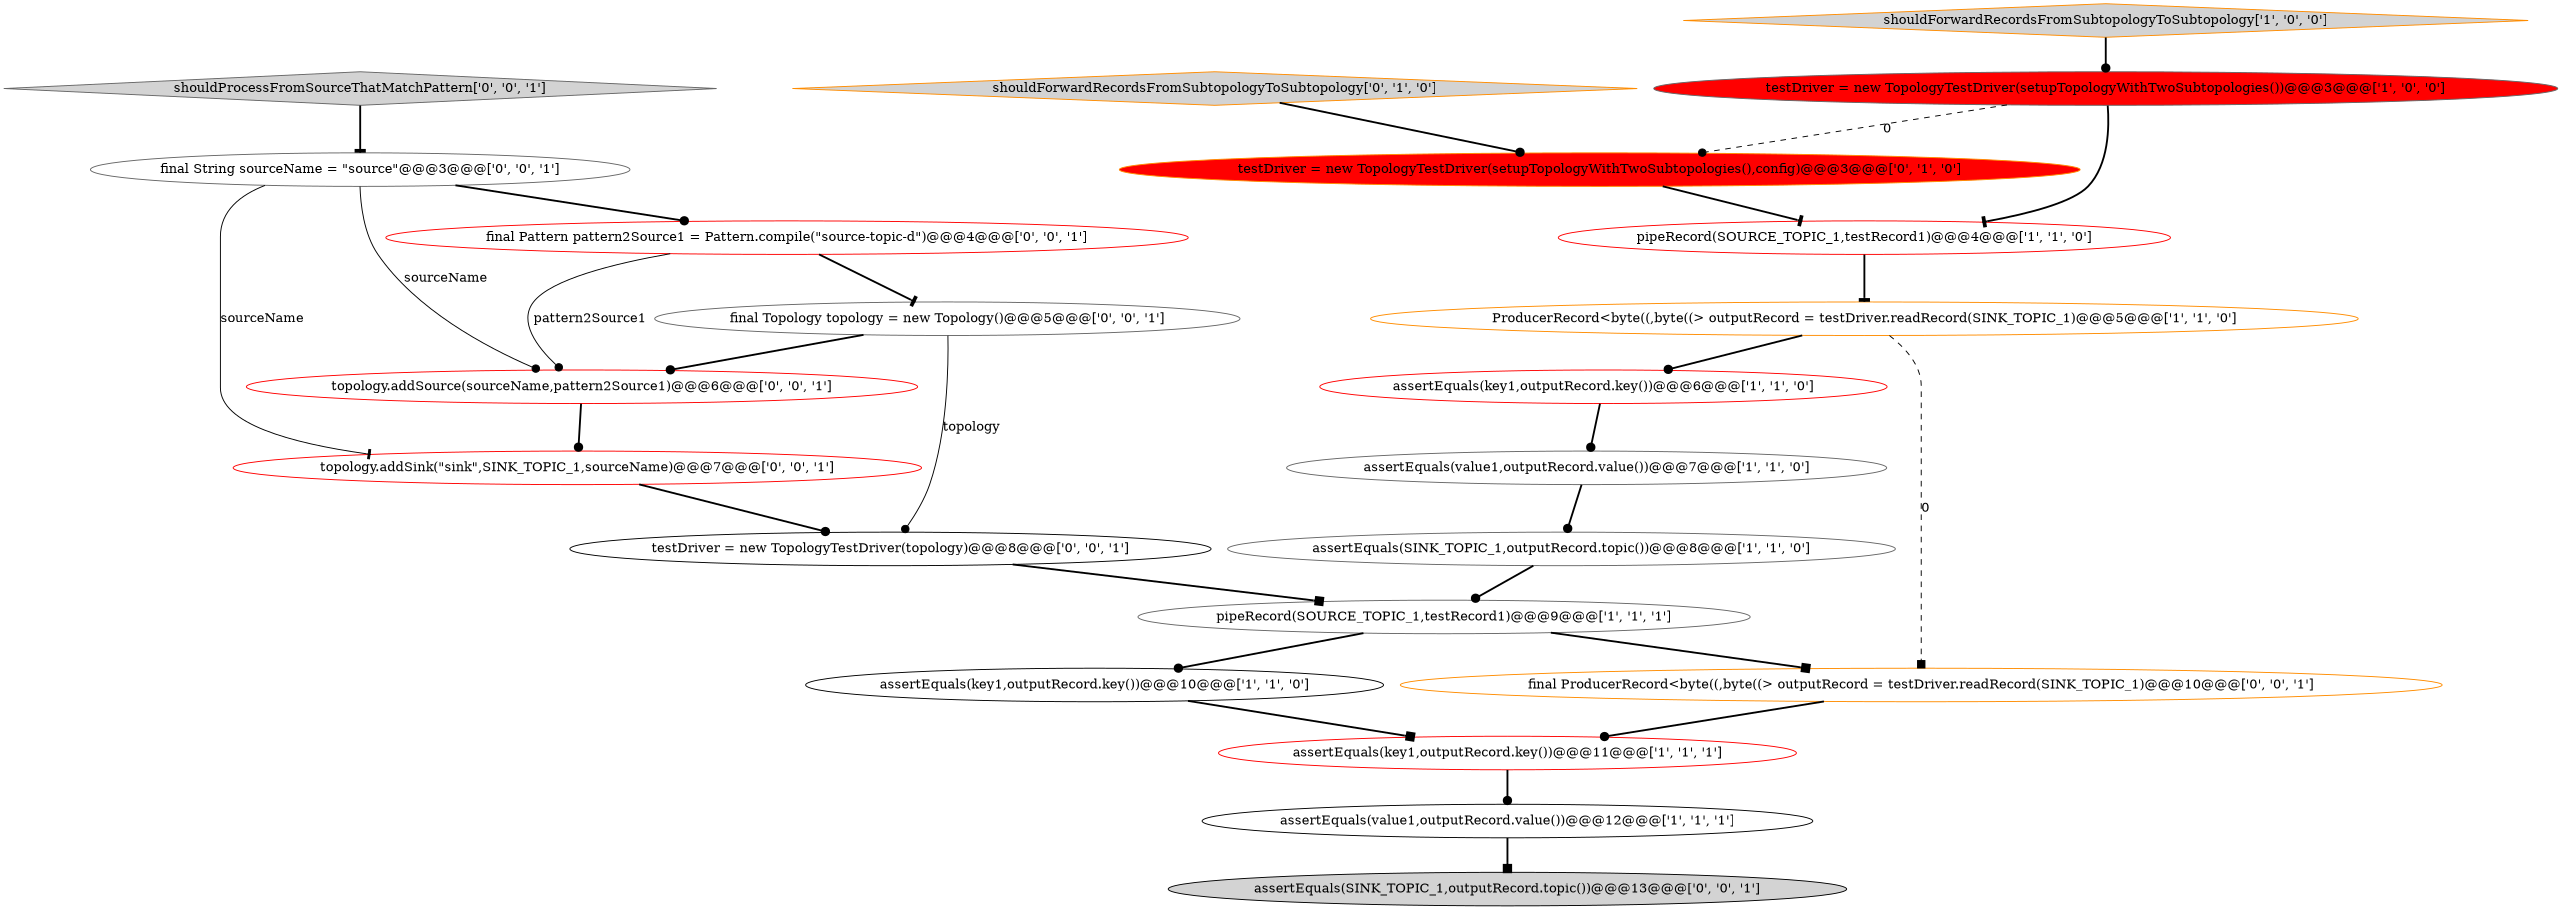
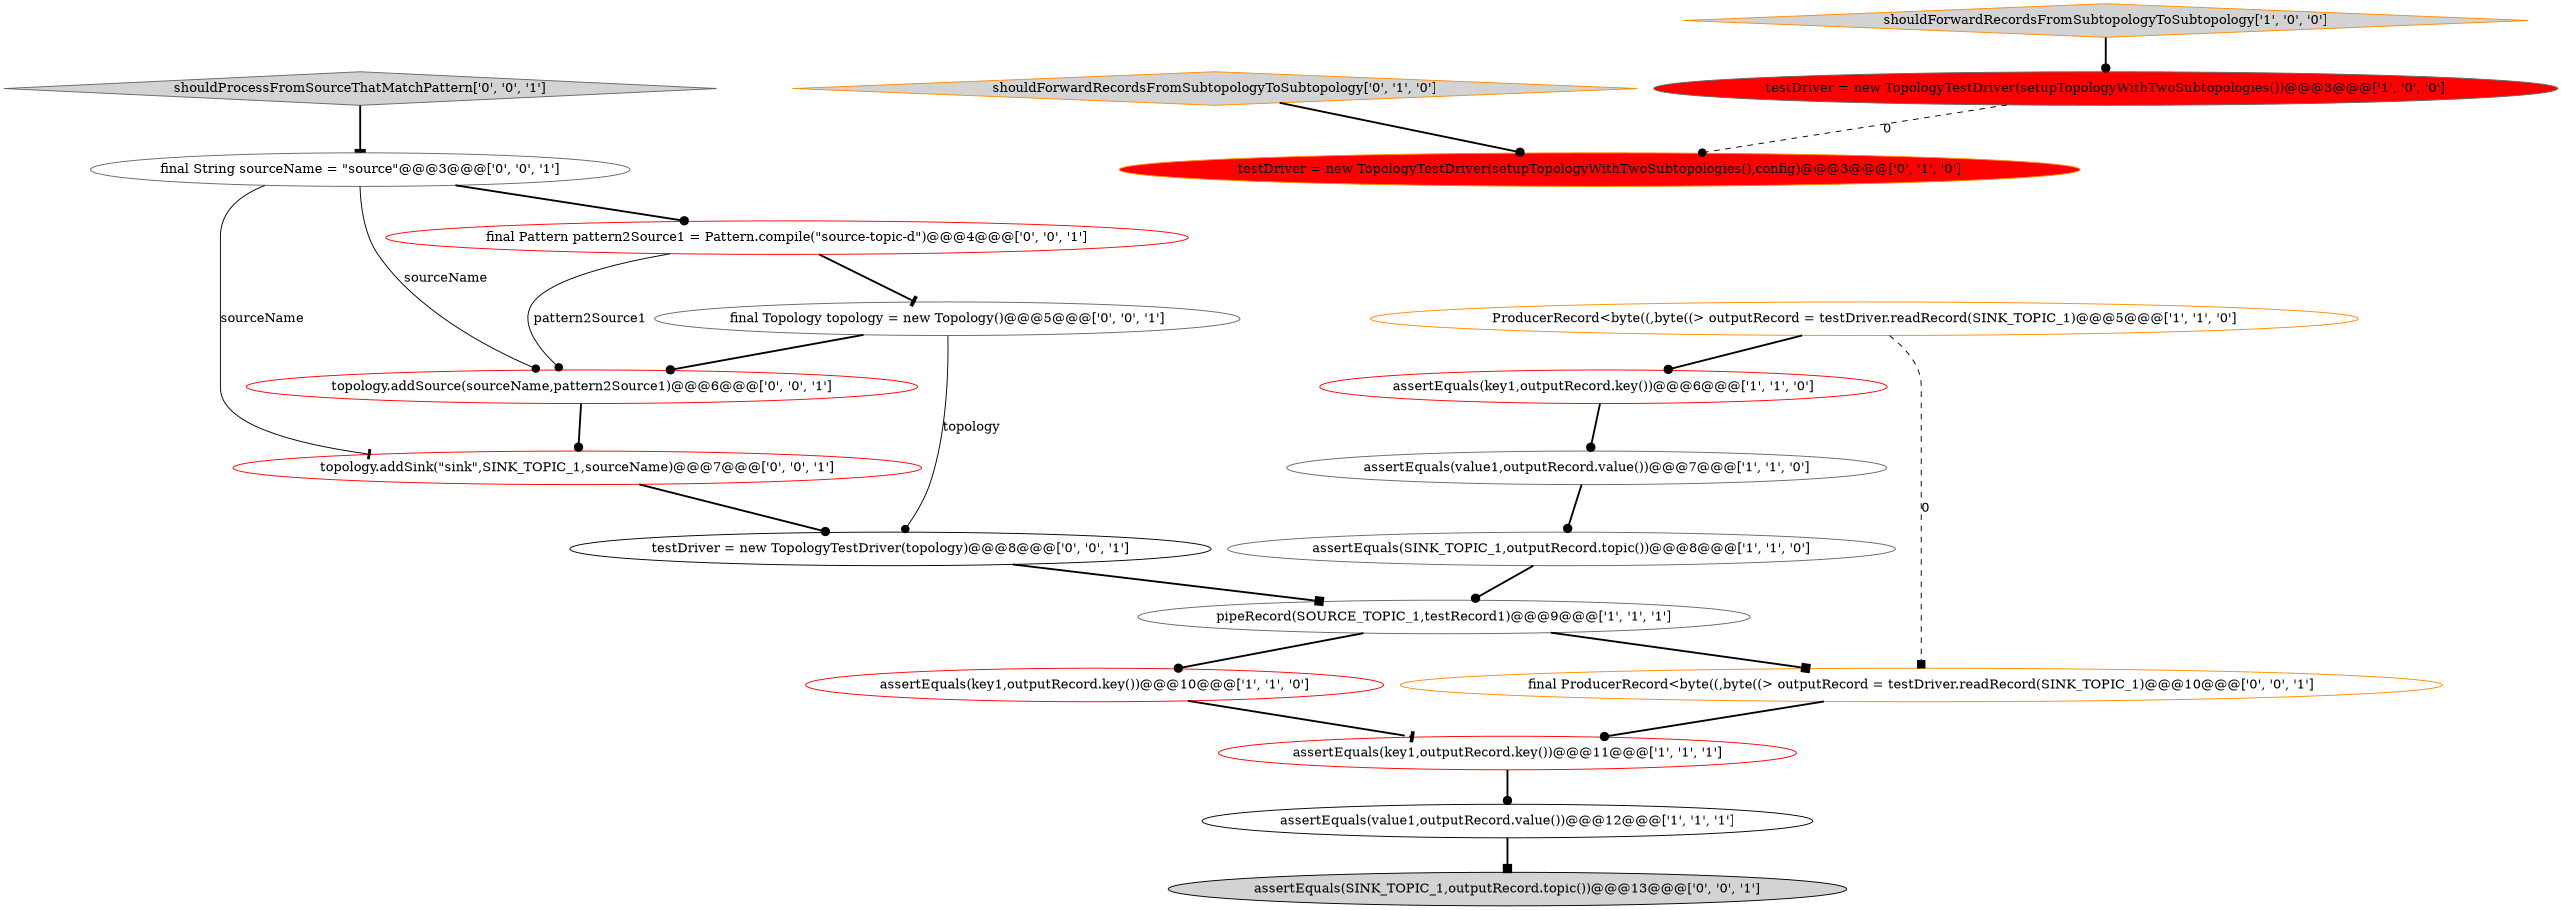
node "pipeRecord(SOURCE_TOPIC_1,testRecord1)@@@4@@@['1', '1', '0']": removed
node "assertEquals(key1,outputRecord.key())@@@10@@@['1', '1', '0']": color black -> red
edge "assertEquals(key1,outputRecord.key())@@@10@@@['1', '1', '0']" -> "assertEquals(key1,outputRecord.key())@@@11@@@['1', '1', '1']": arrowhead box -> tee
